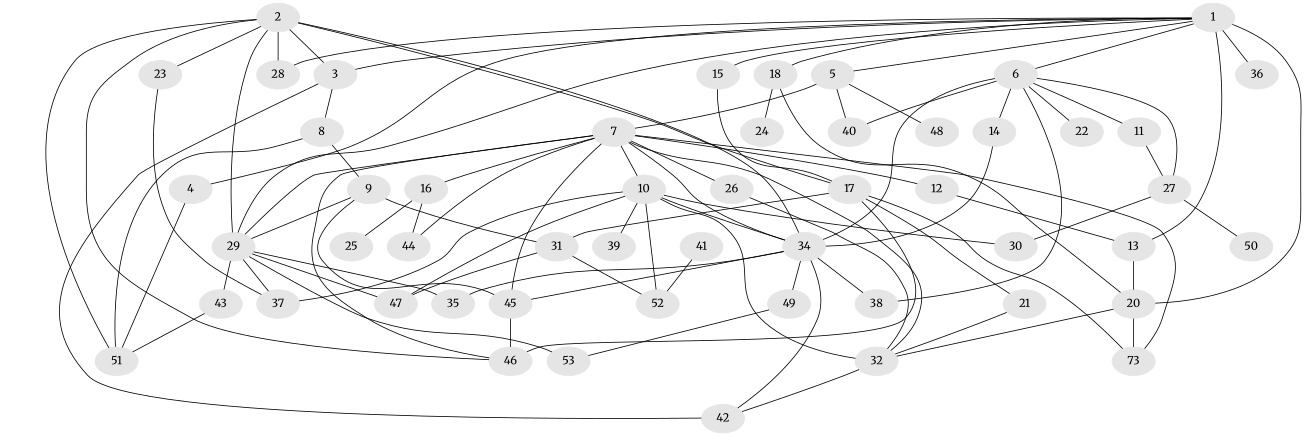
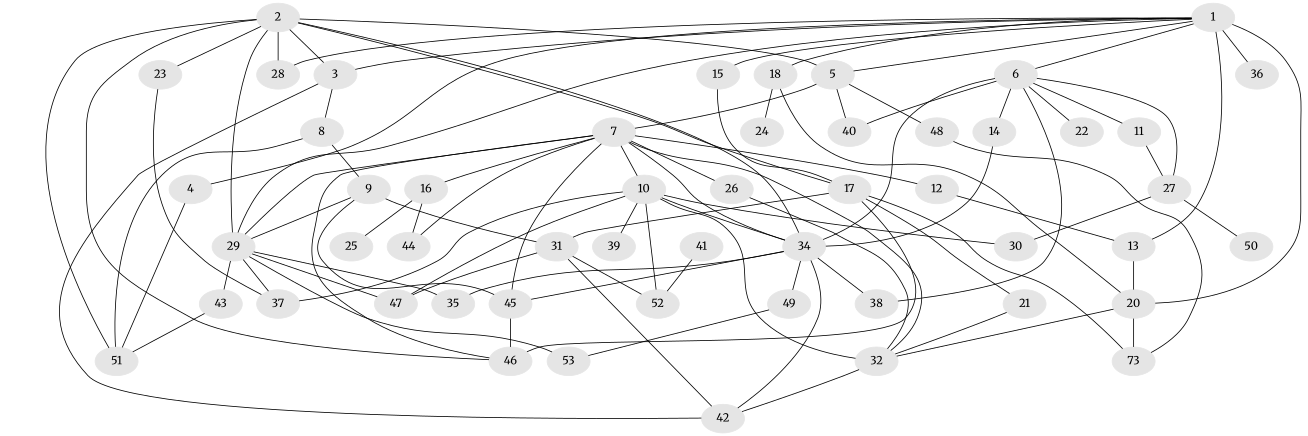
edge "2" -- "5": added
edge "7" -- "73": now "48" -- "73"
edge "31" -- "42": added
